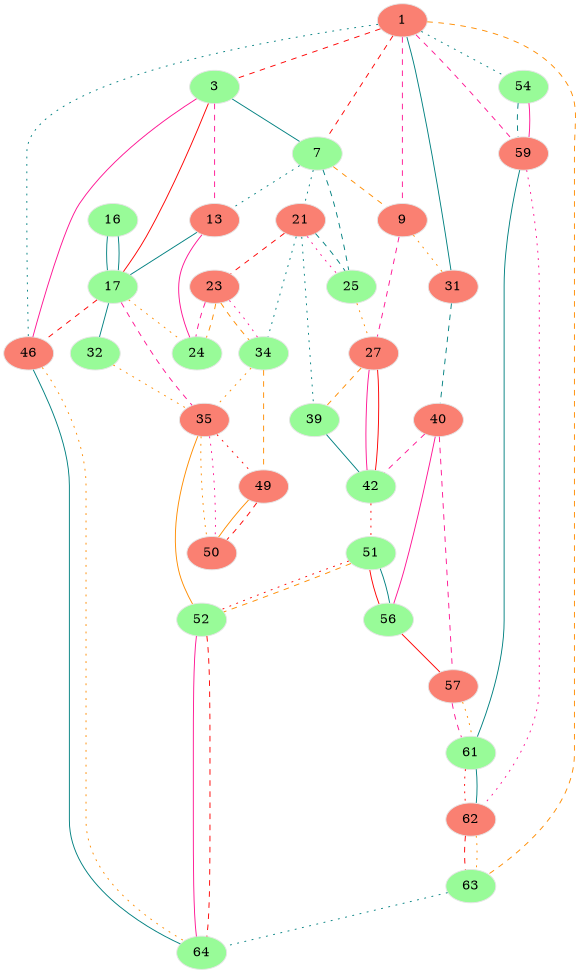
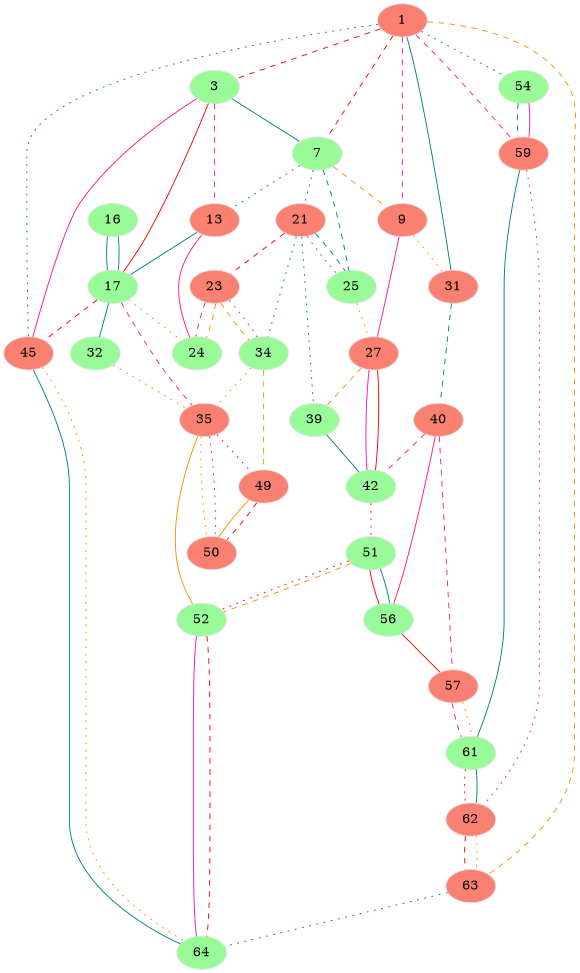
edge "9" -- "27": style dashed -> solid
node "46": label "46" -> "45"
node "63": fillcolor palegreen -> salmon
